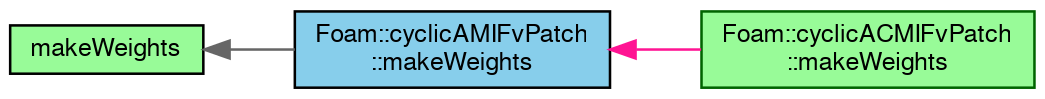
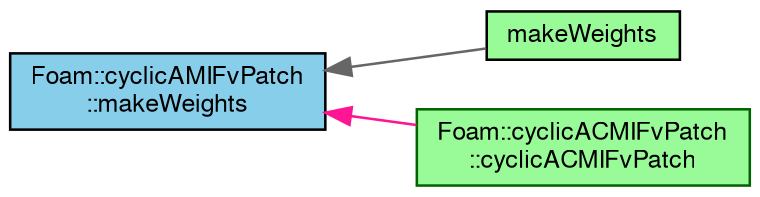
edge "Foam::cyclicAMIFvPatch ::makeWeights" -> "makeWeights": reversed
node "Foam::cyclicACMIFvPatch ::makeWeights": label "Foam::cyclicACMIFvPatch ::makeWeights" -> "Foam::cyclicACMIFvPatch ::cyclicACMIFvPatch"
